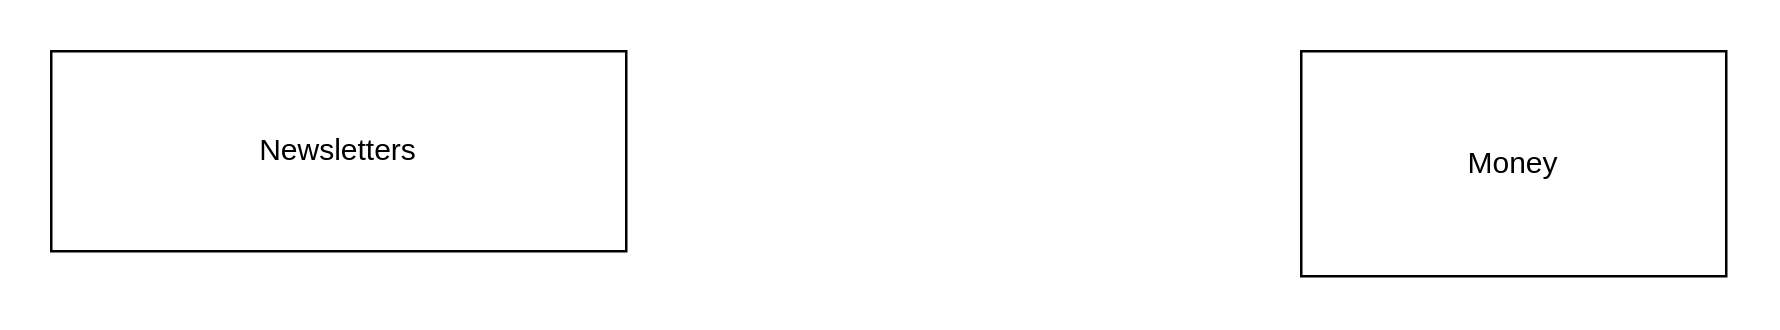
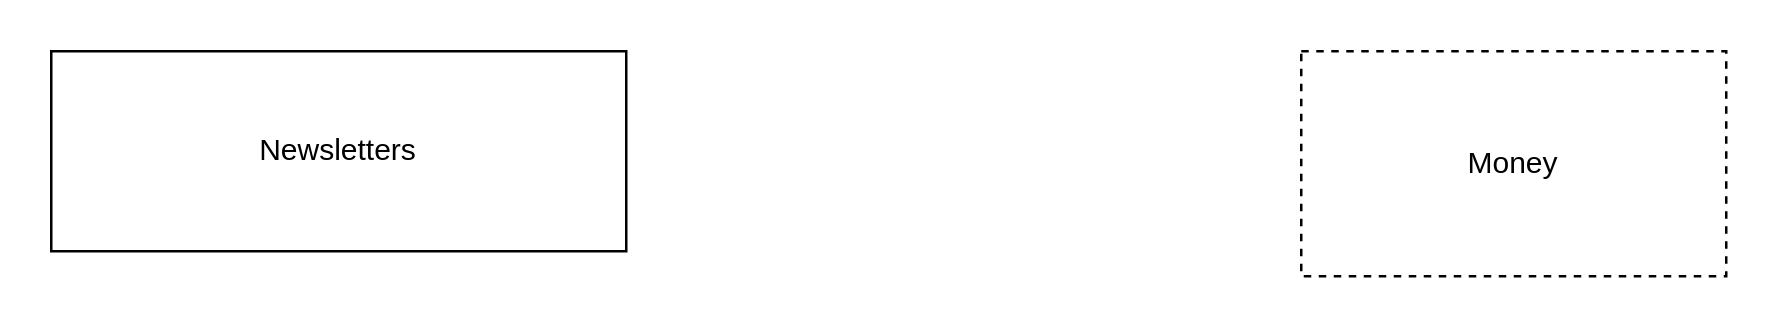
node "Money": style solid -> dashed
